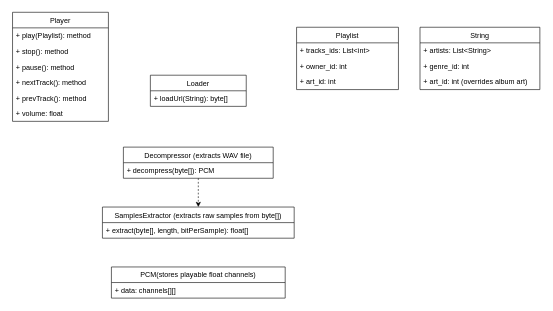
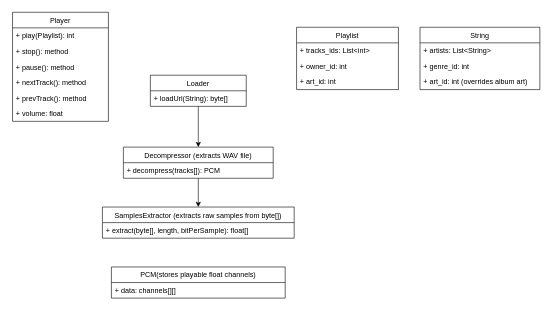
node "+ play(Playlist): method": label "+ play(Playlist): method" -> "+ play(Playlist): int"
edge "Loader" -> "Decompressor (extracts WAV file)": added
node "+ decompress(byte[]): PCM": label "+ decompress(byte[]): PCM" -> "+ decompress(tracks[]): PCM"
edge "Decompressor (extracts WAV file)" -> "SamplesExtractor (extracts raw samples from byte[])": style dashed -> solid
